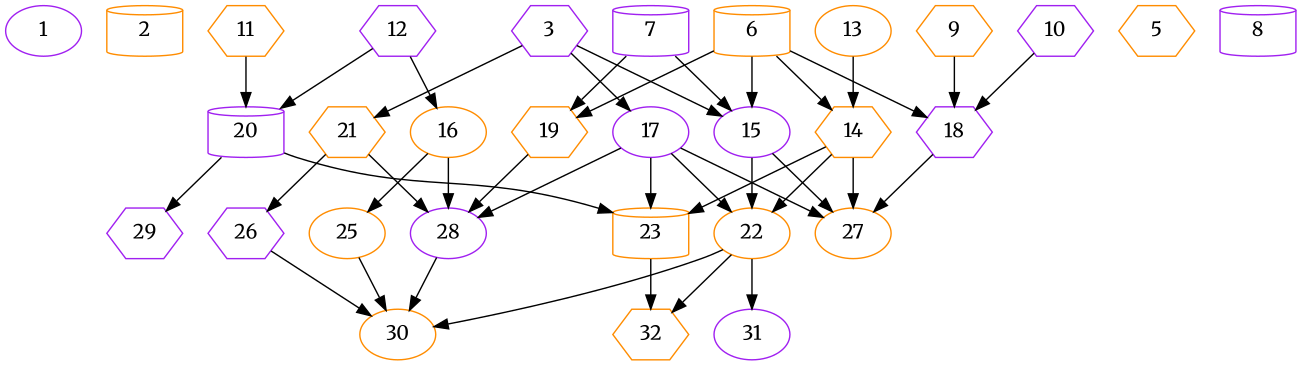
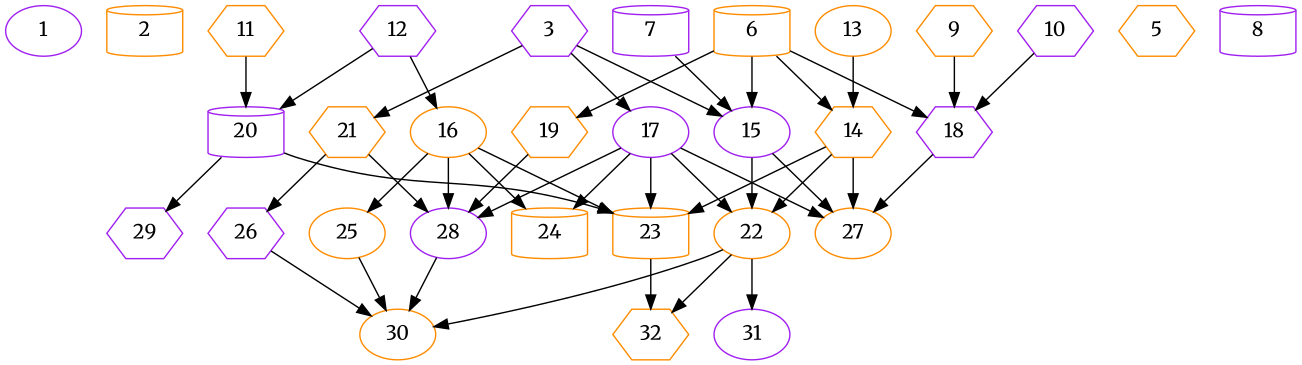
edge "7" -> "19": removed
edge "16" -> "23": added
node "24": added
